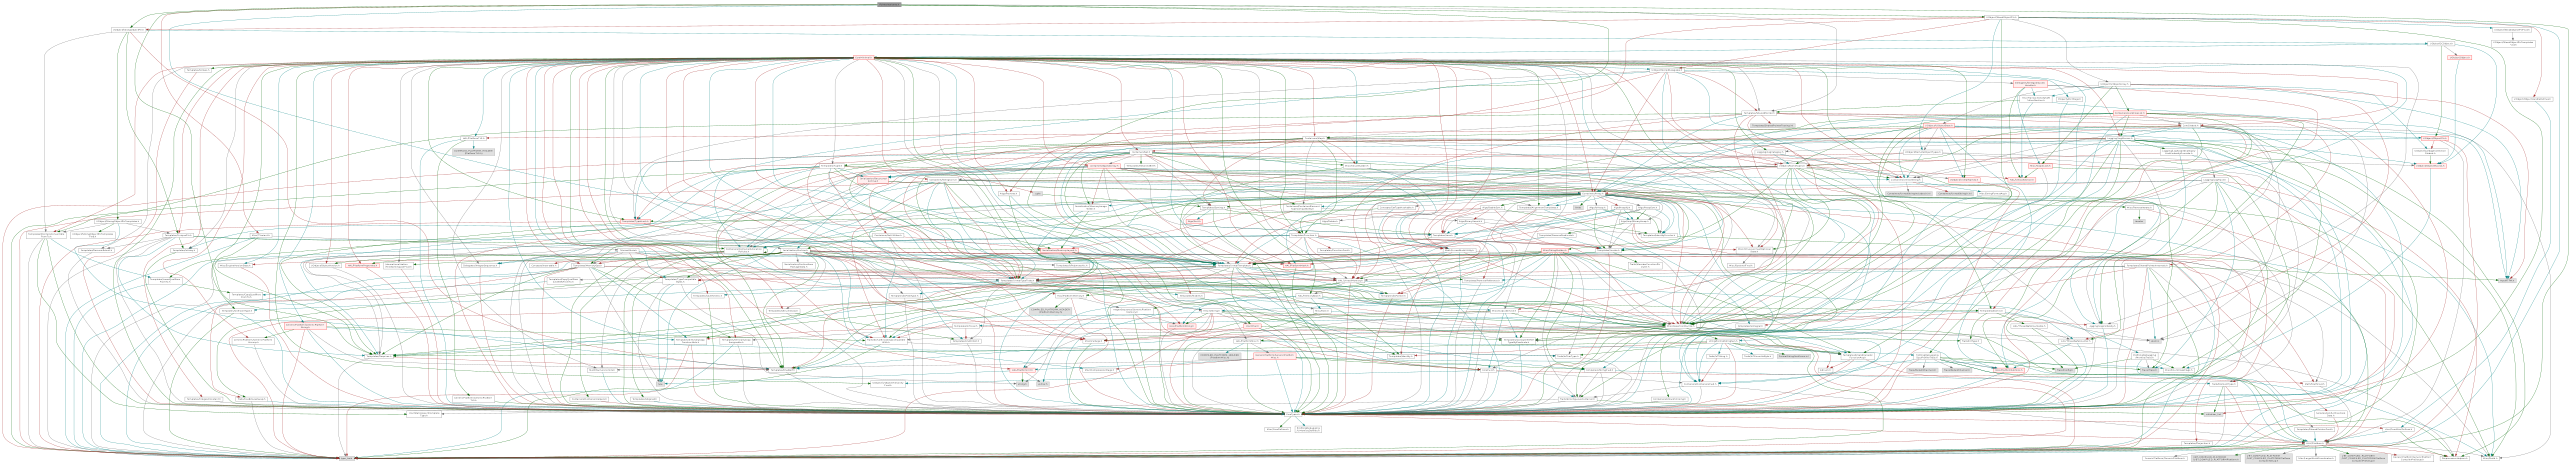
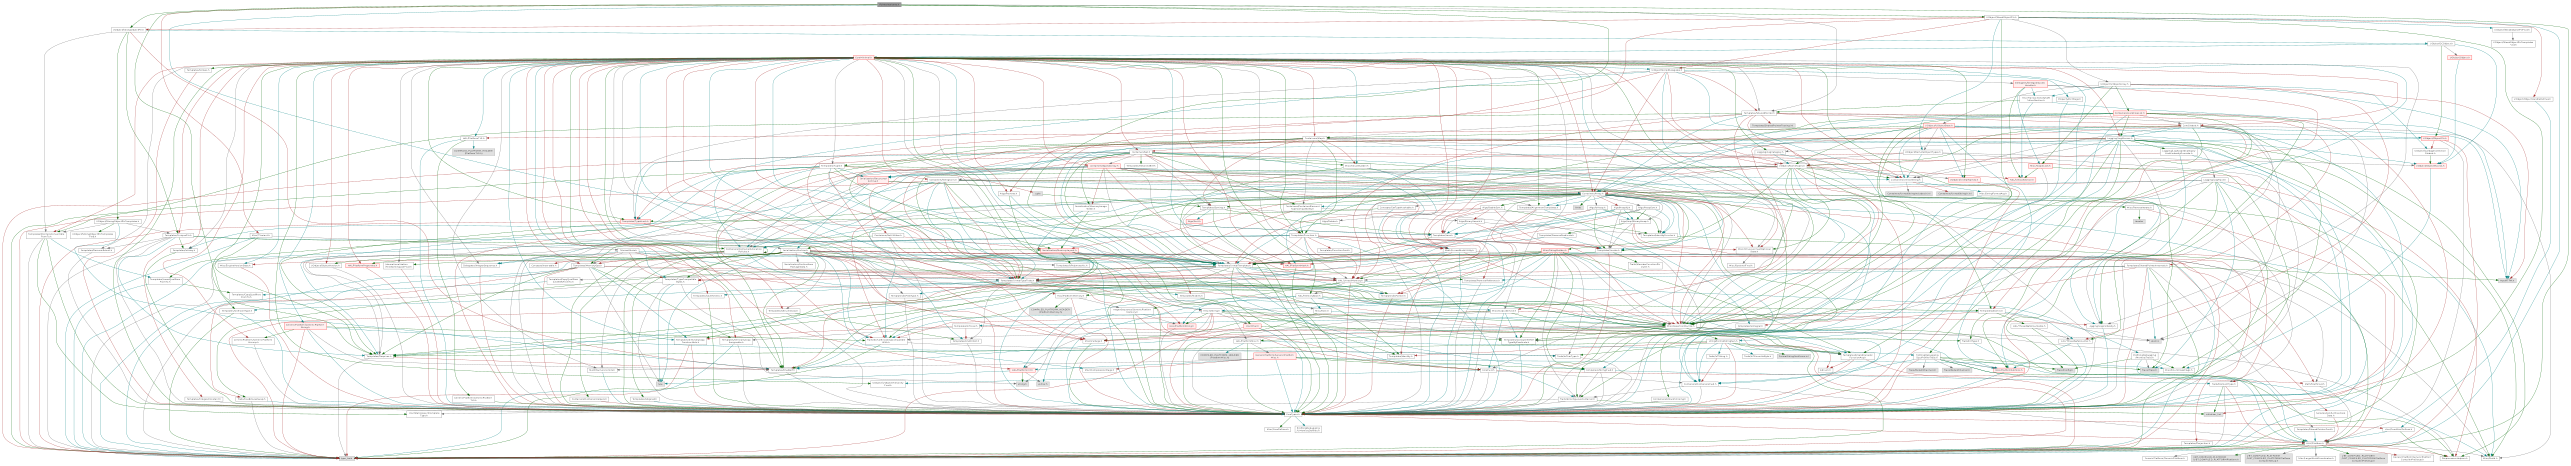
edge "Containers/Array.h" -> "Serialization/MemoryImage Writer.h": removed
